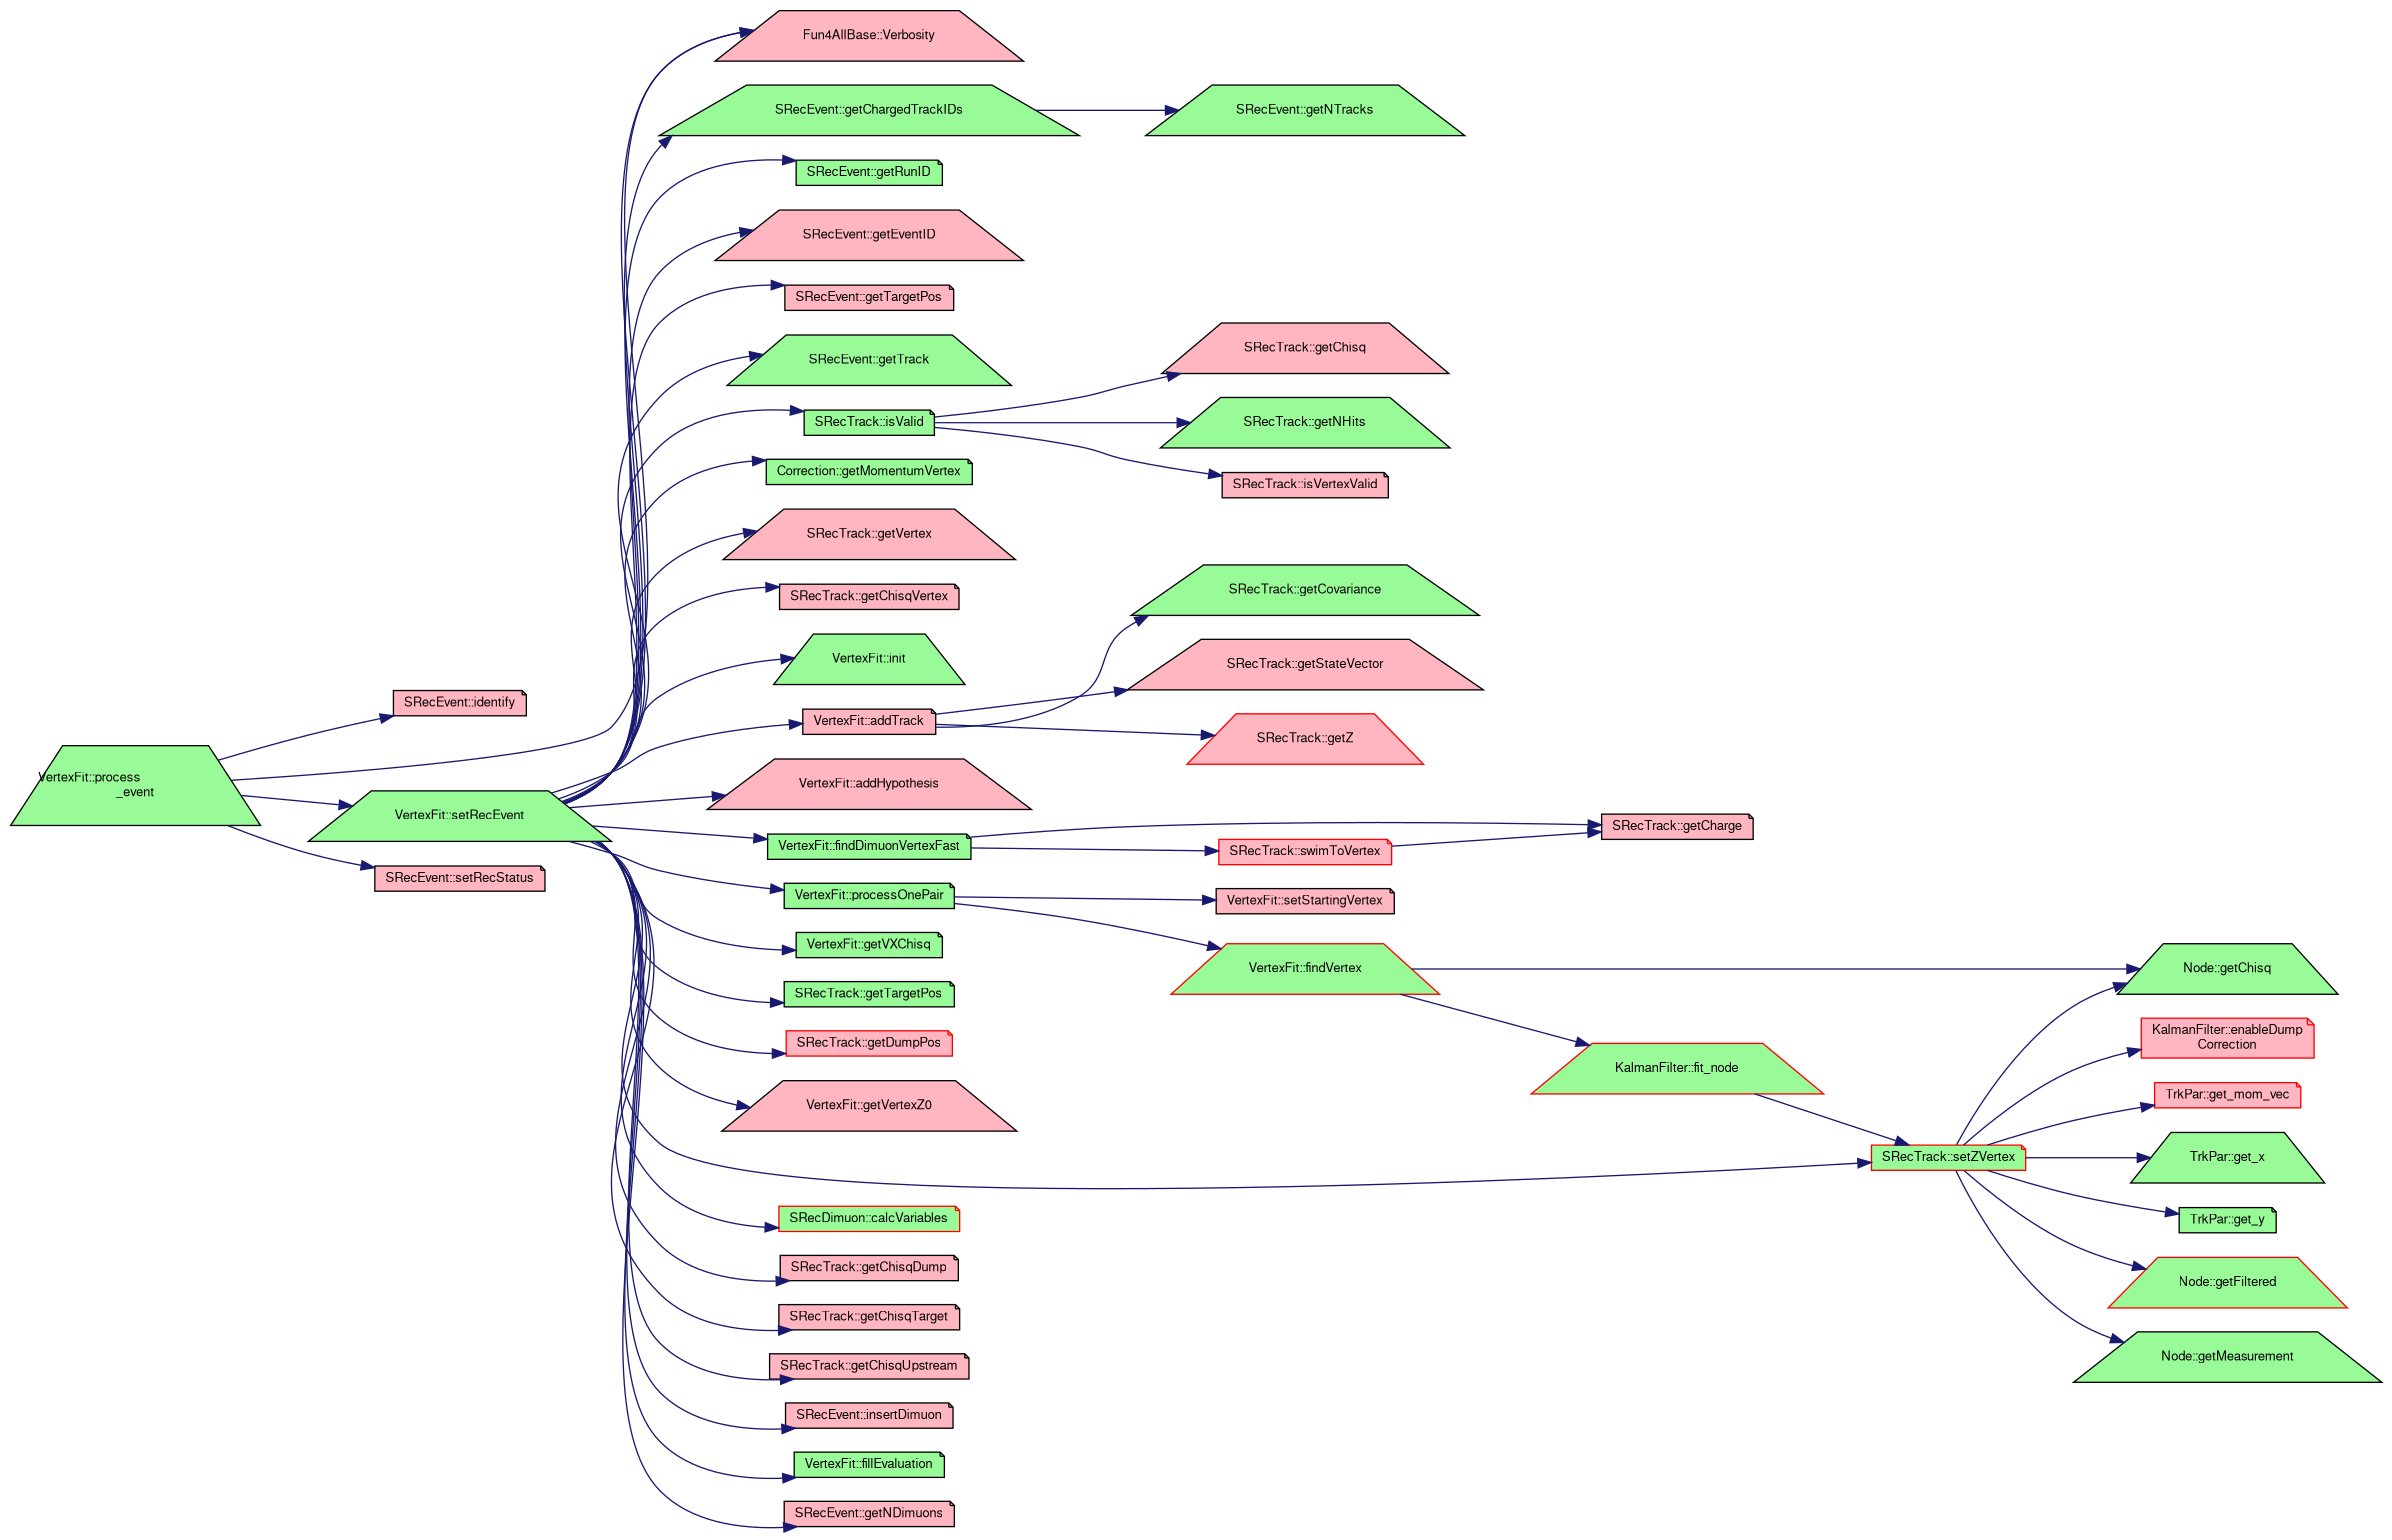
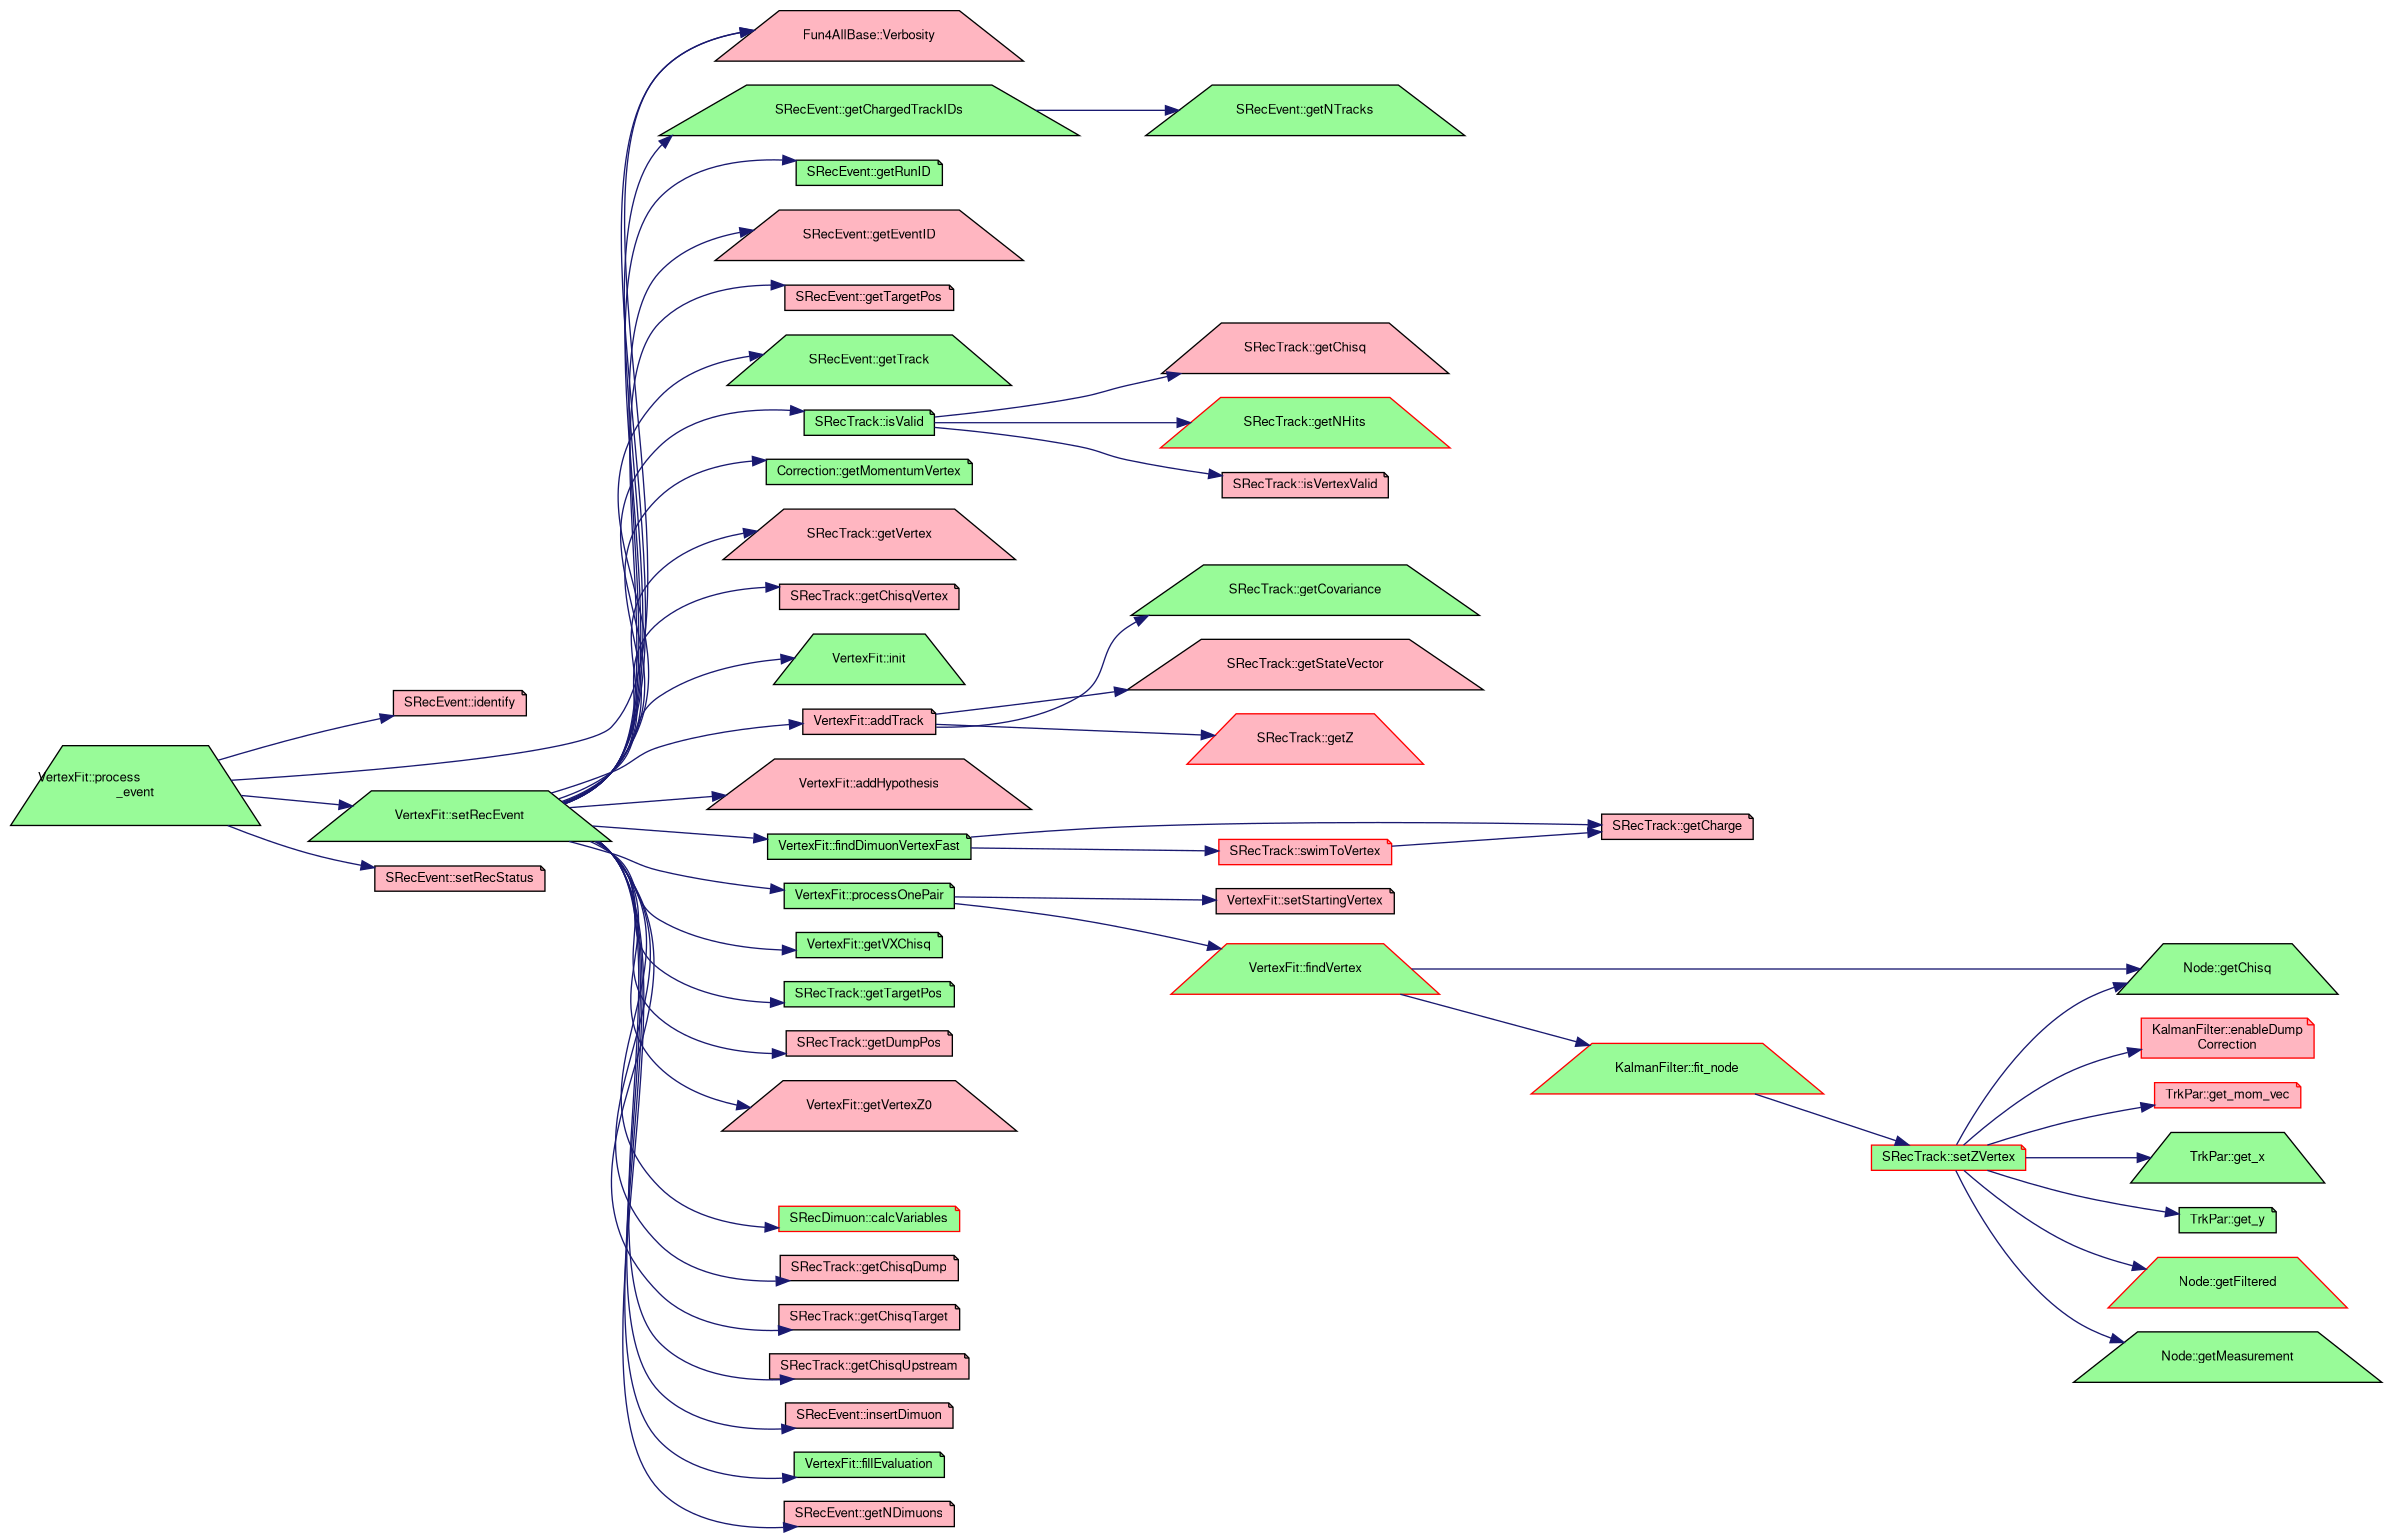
node "SRecTrack::getNHits": color black -> red
node "SRecTrack::getDumpPos": color red -> black
edge "VertexFit::setRecEvent" -> "SRecTrack::setZVertex": removed
